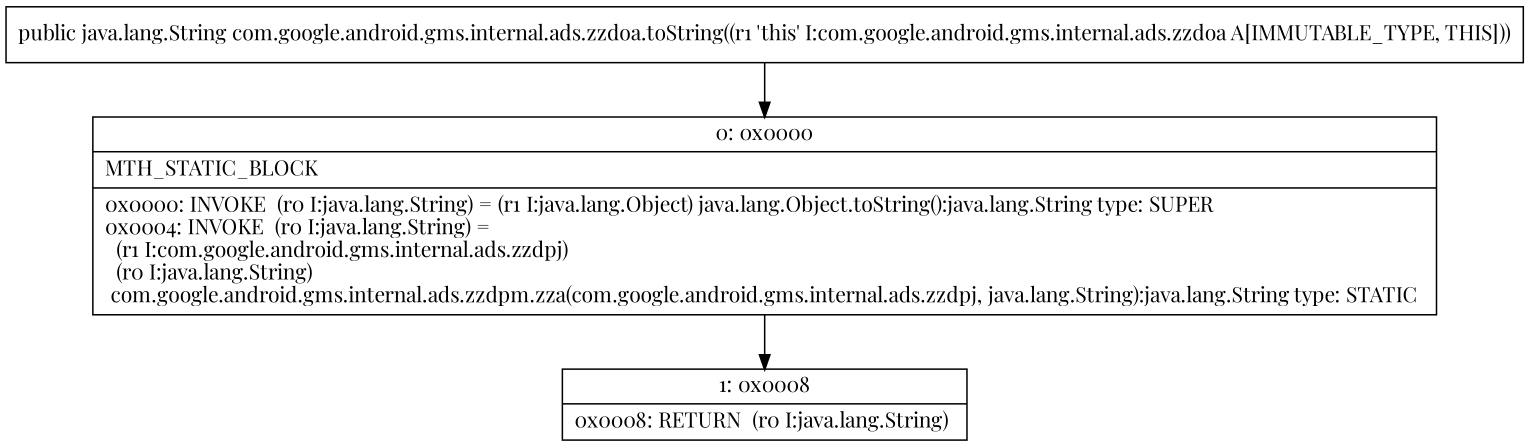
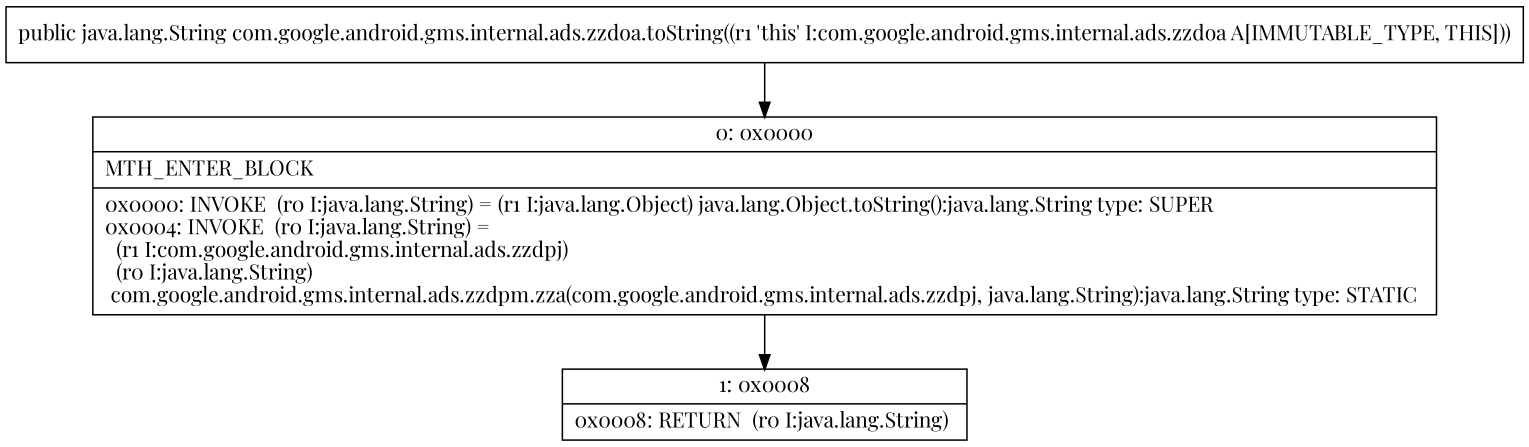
node "0: 0x0000": text "MTH_STATIC_BLOCK" -> "MTH_ENTER_BLOCK"
